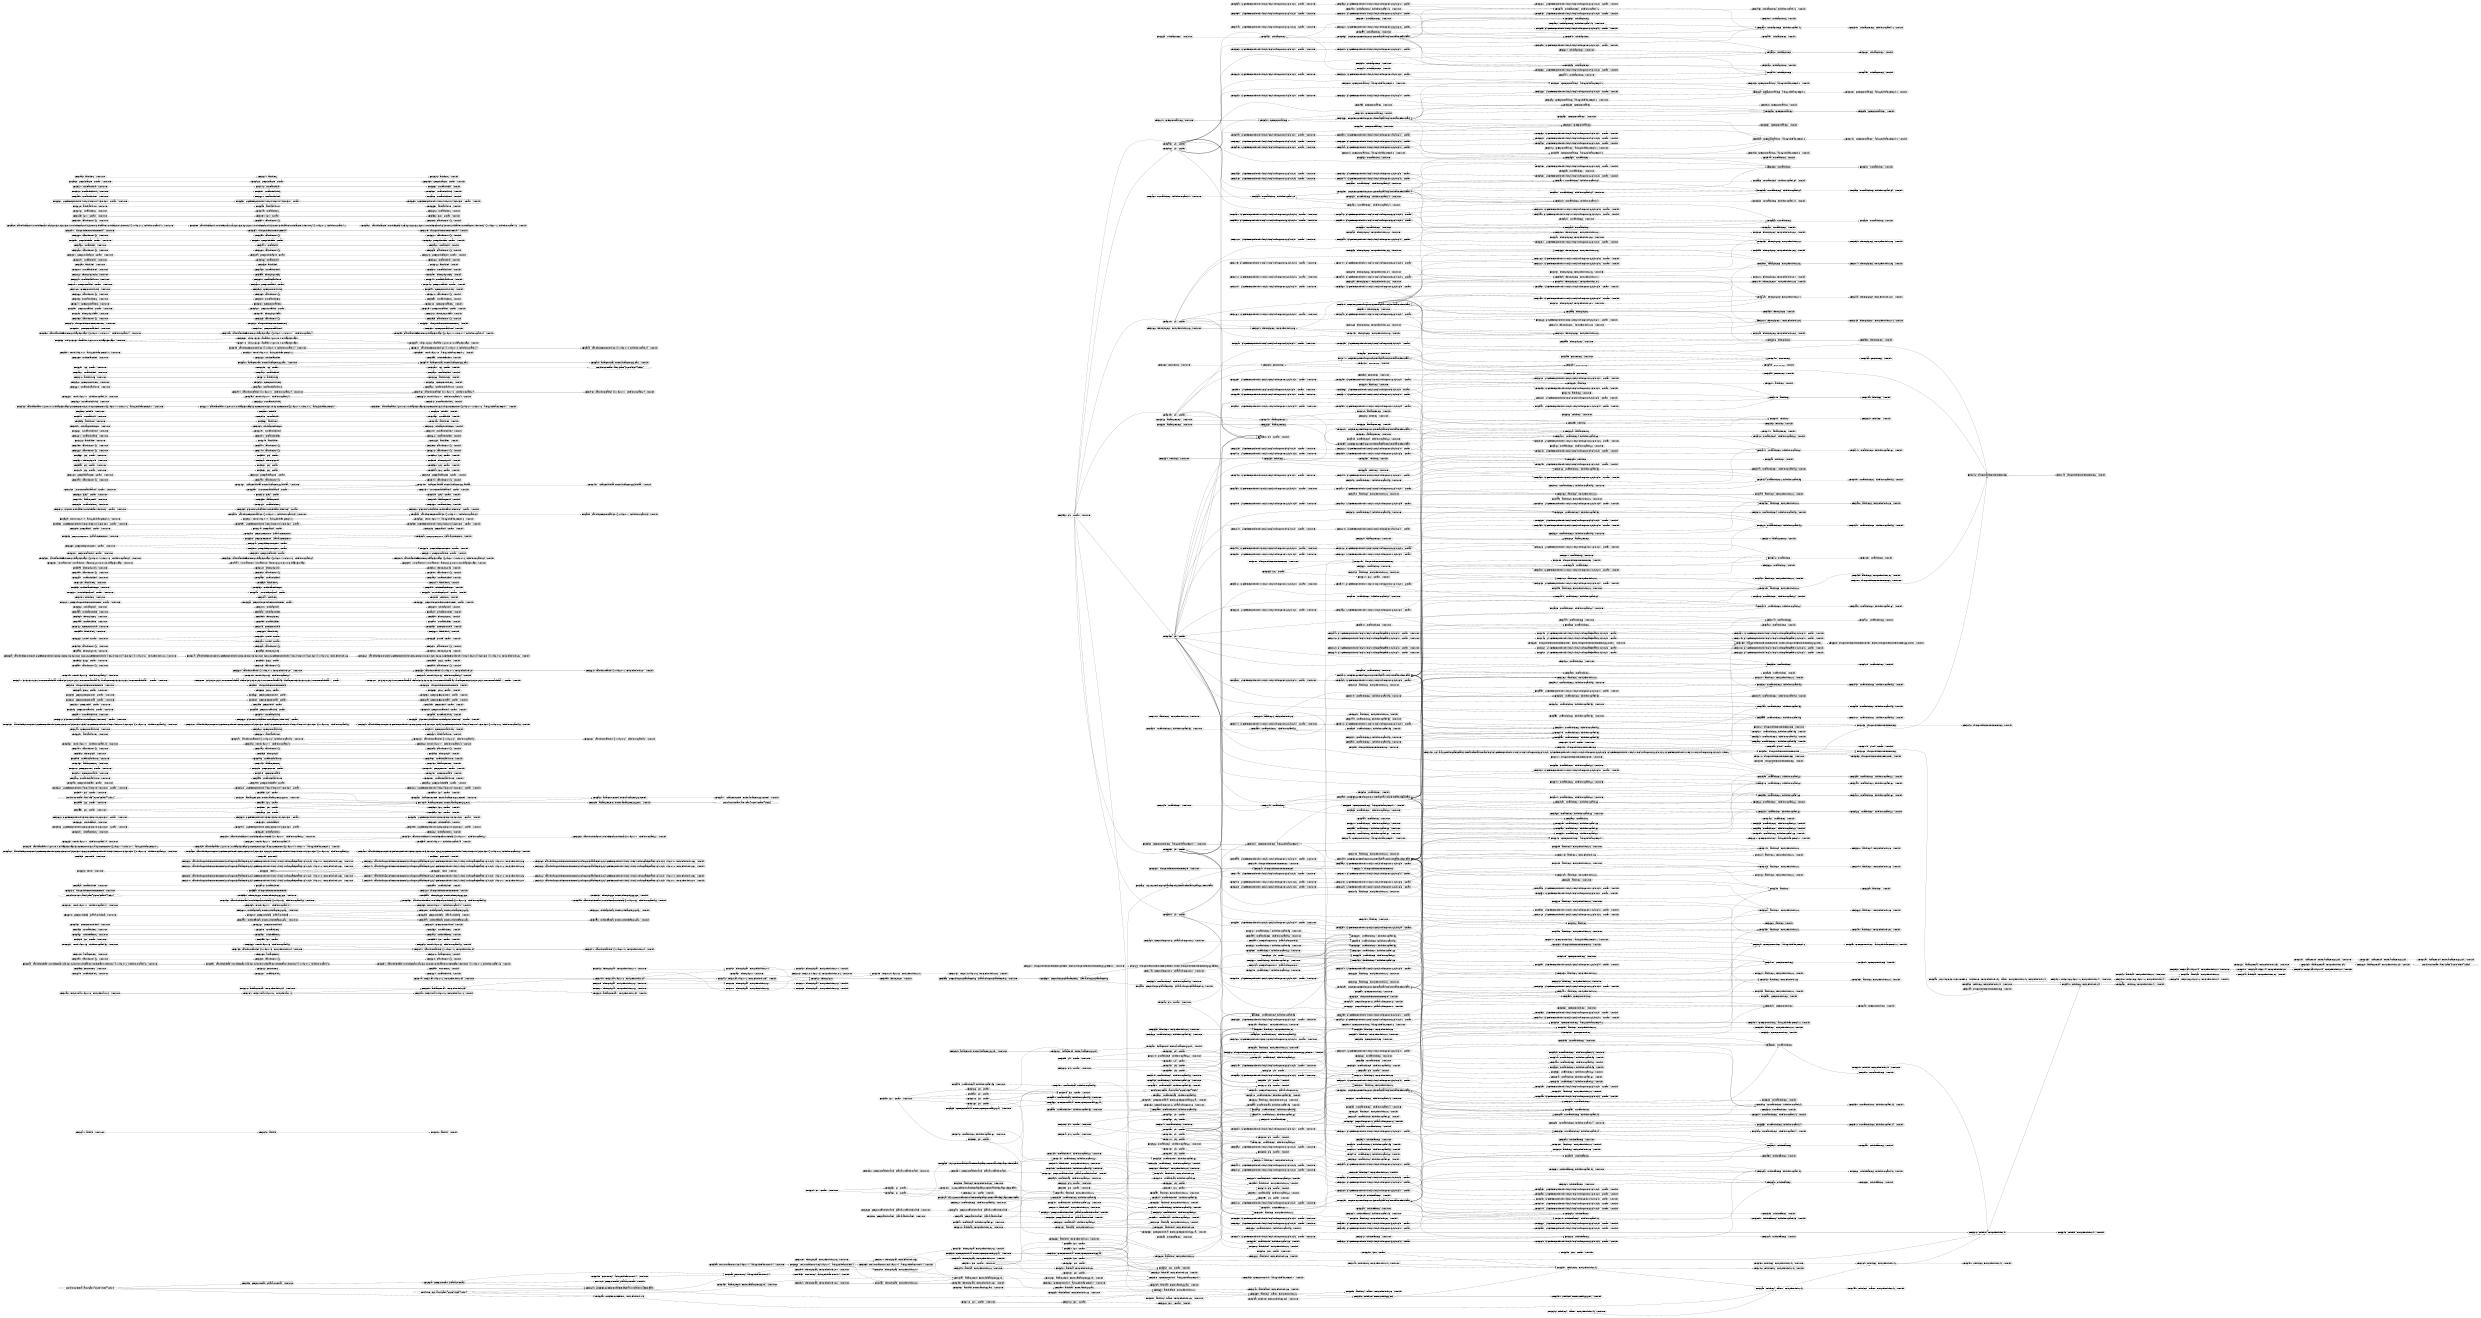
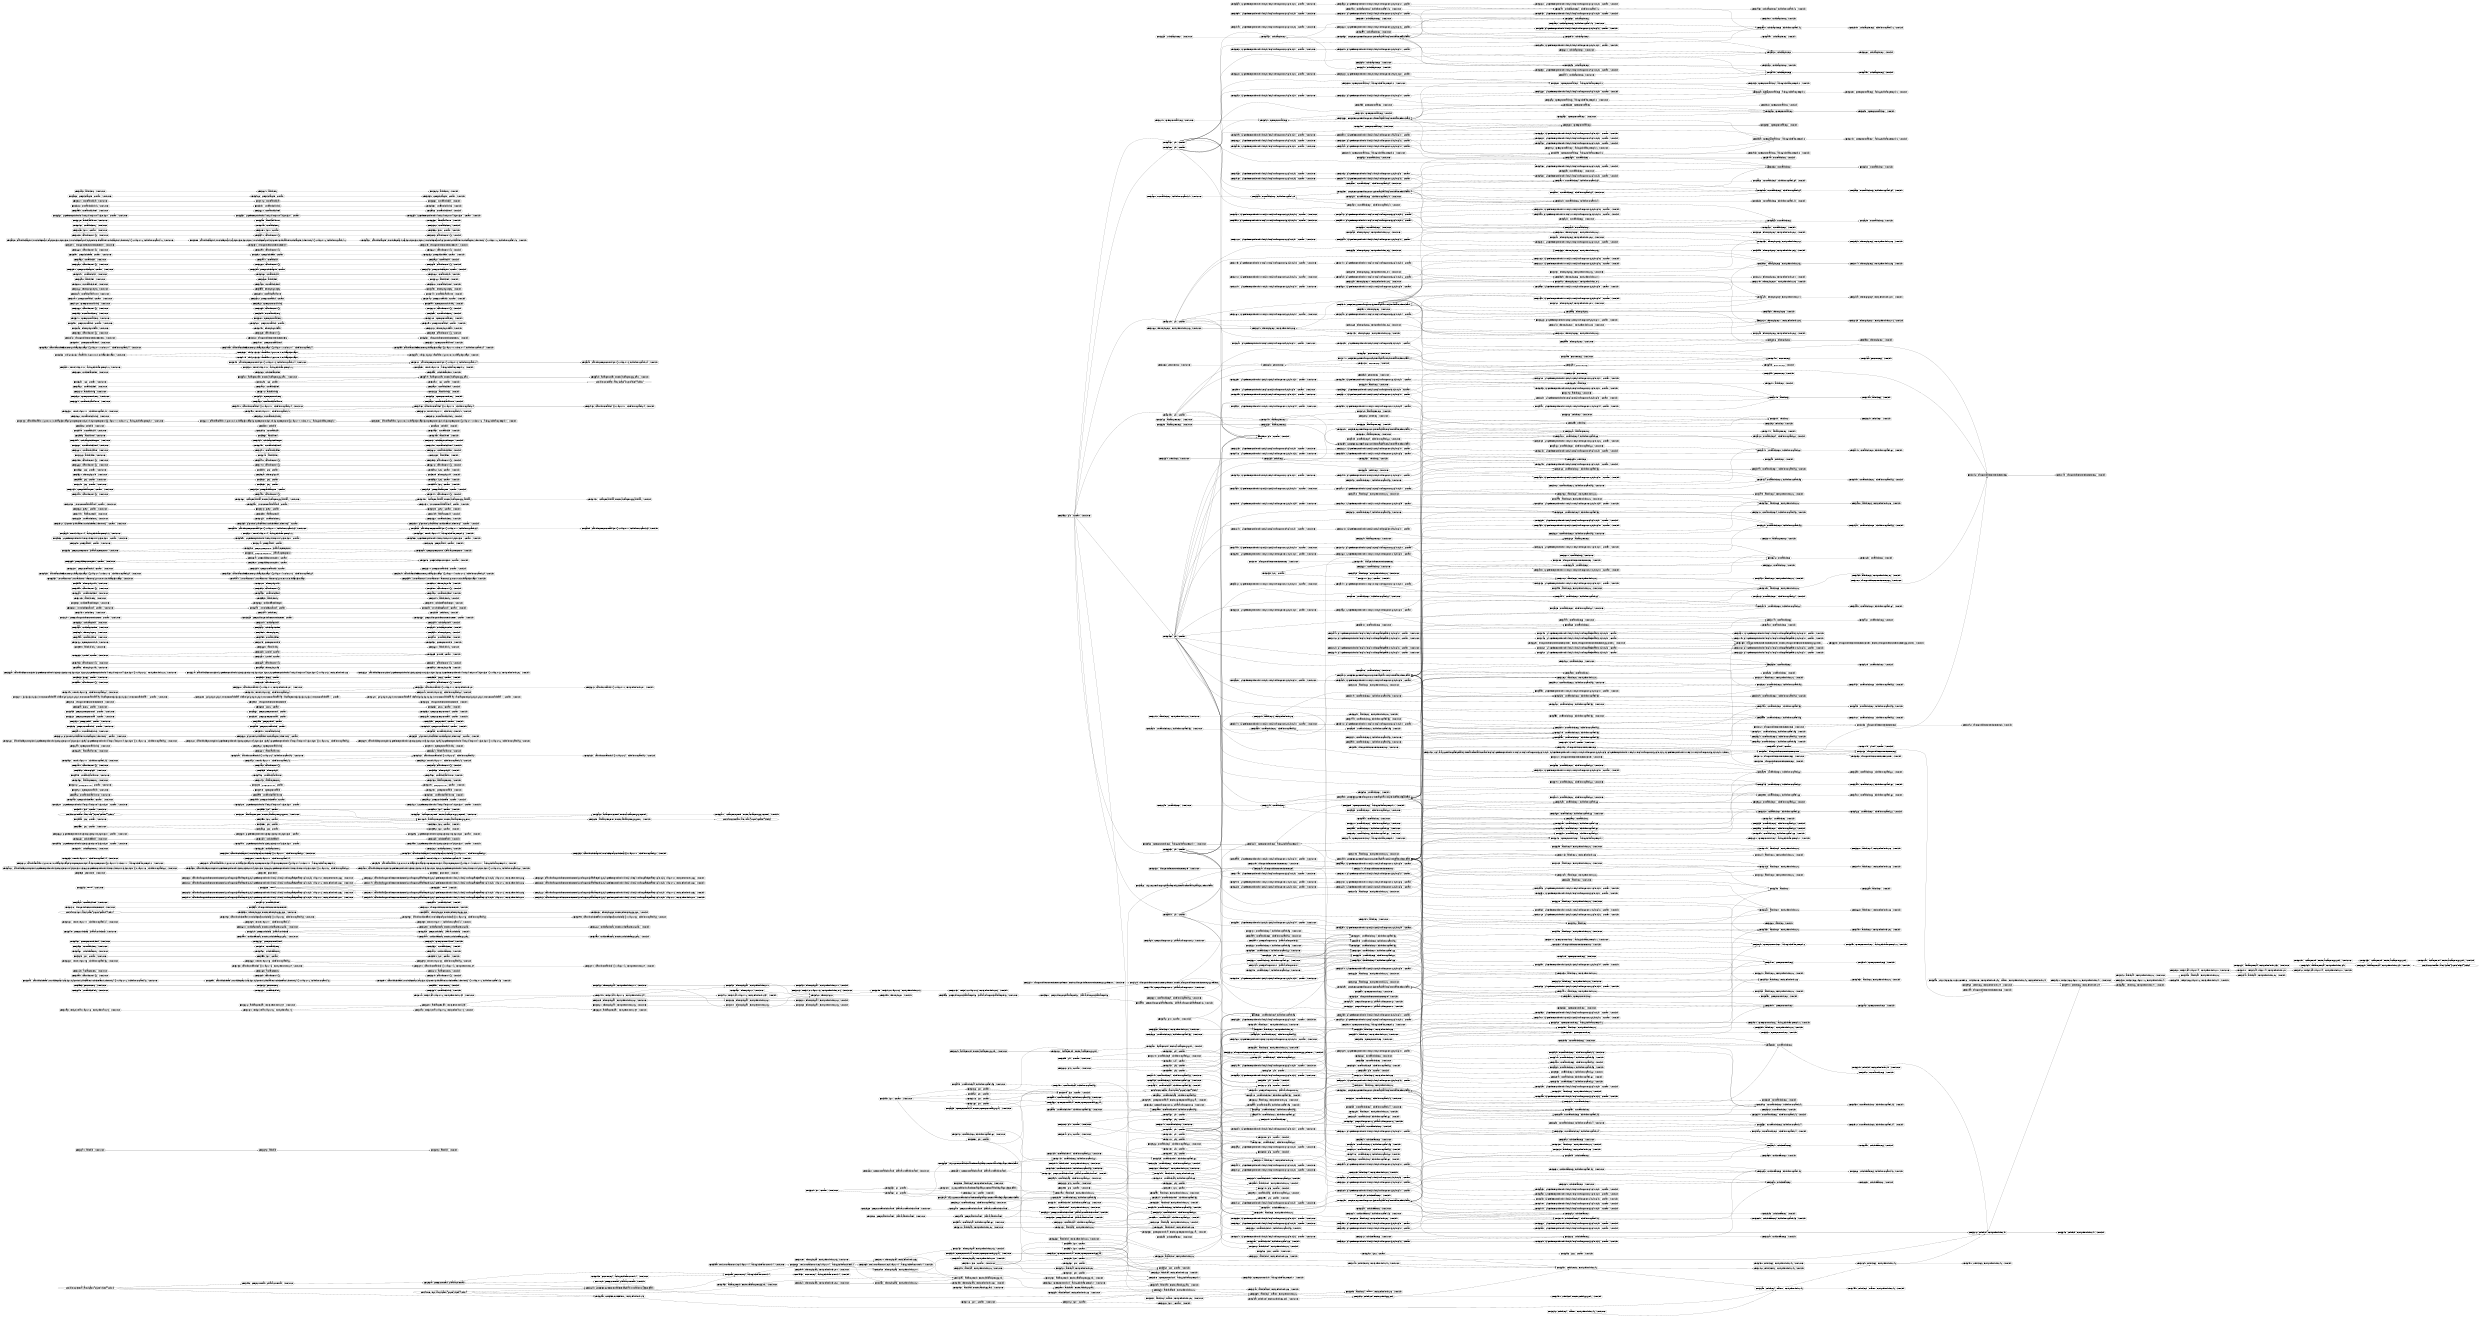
node "CE0x5c03160": added
